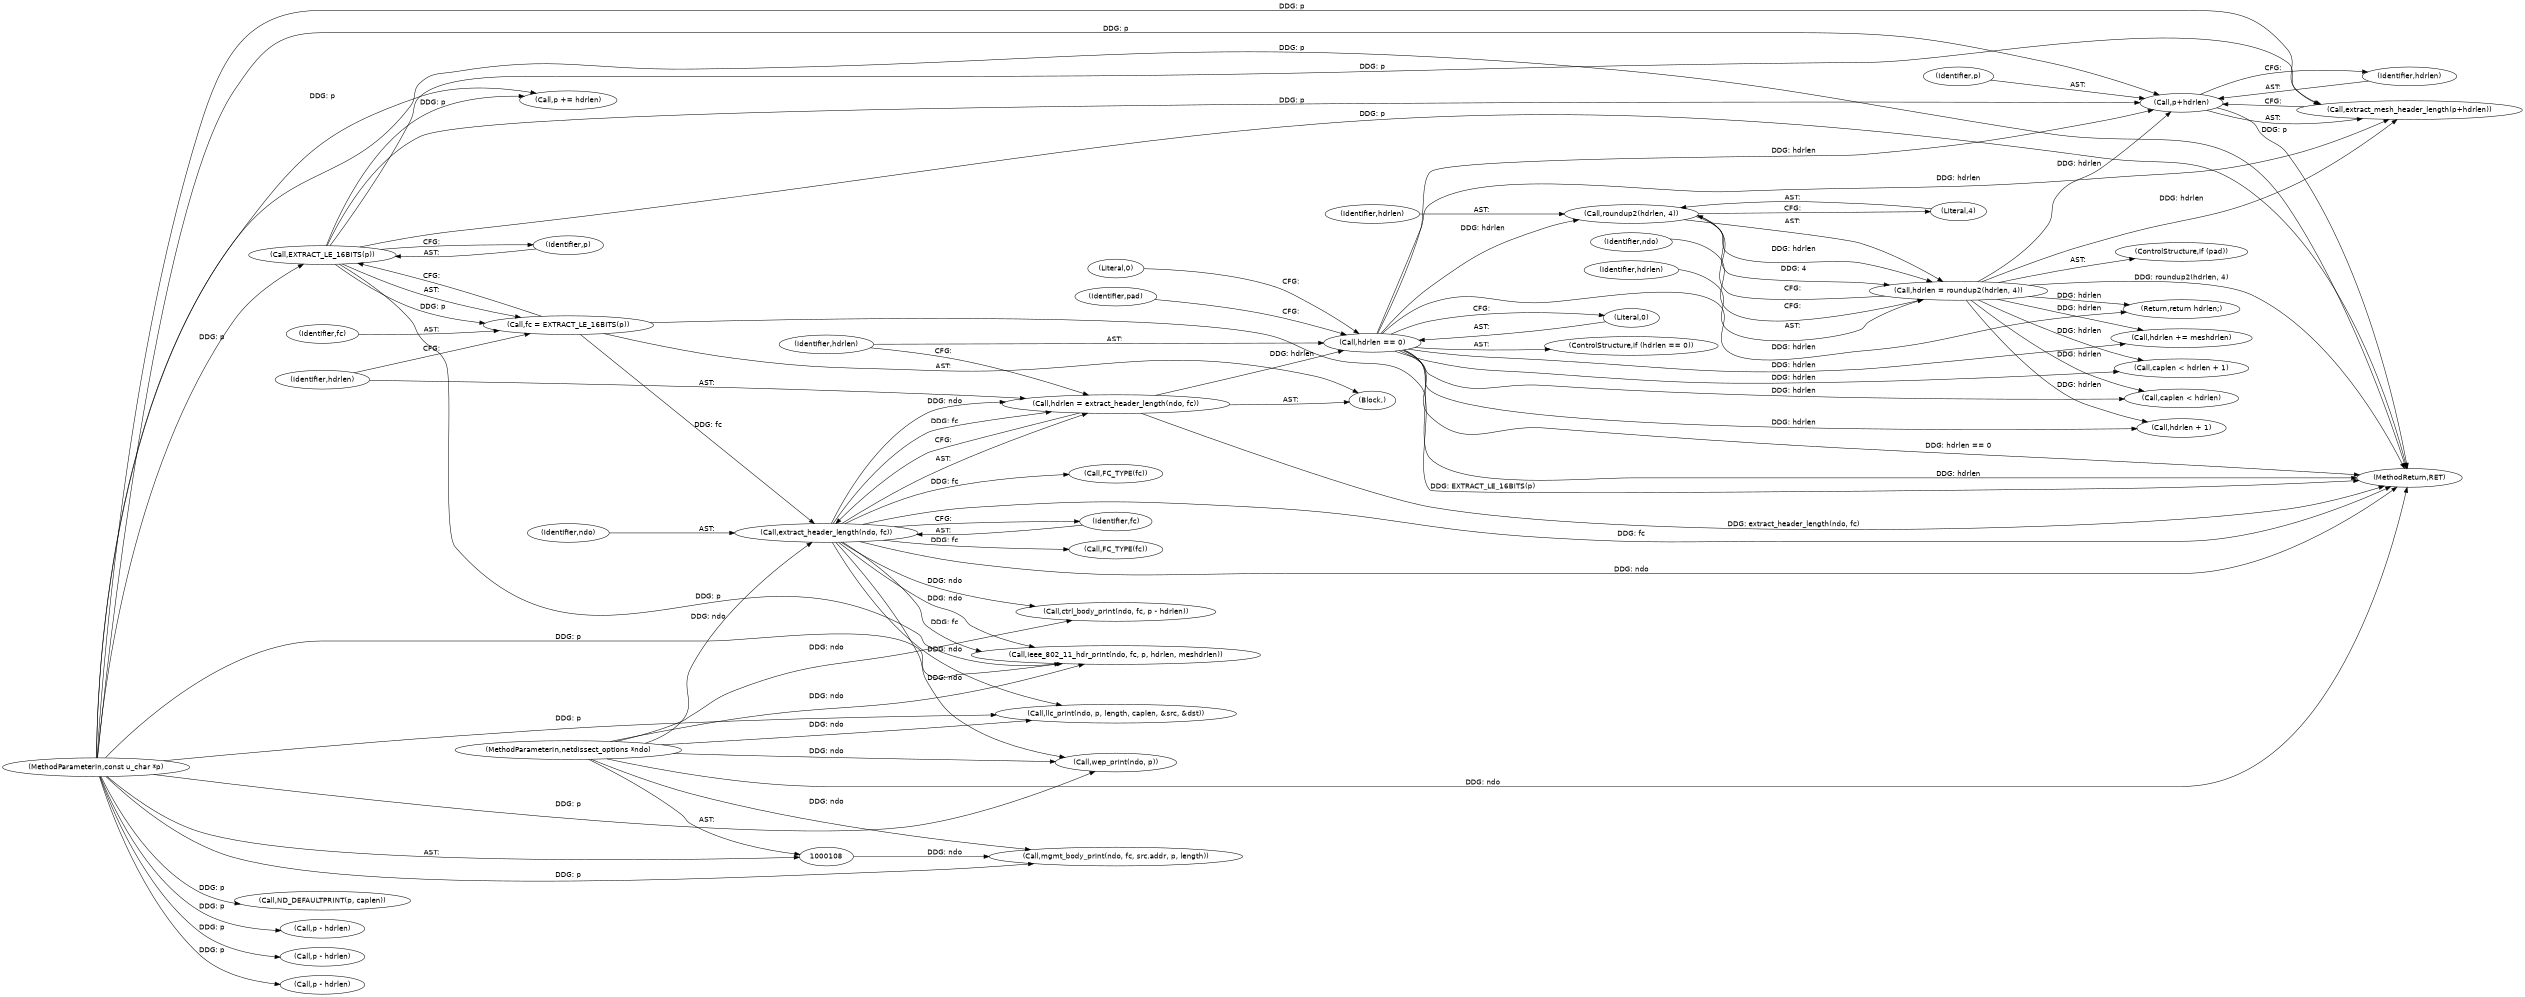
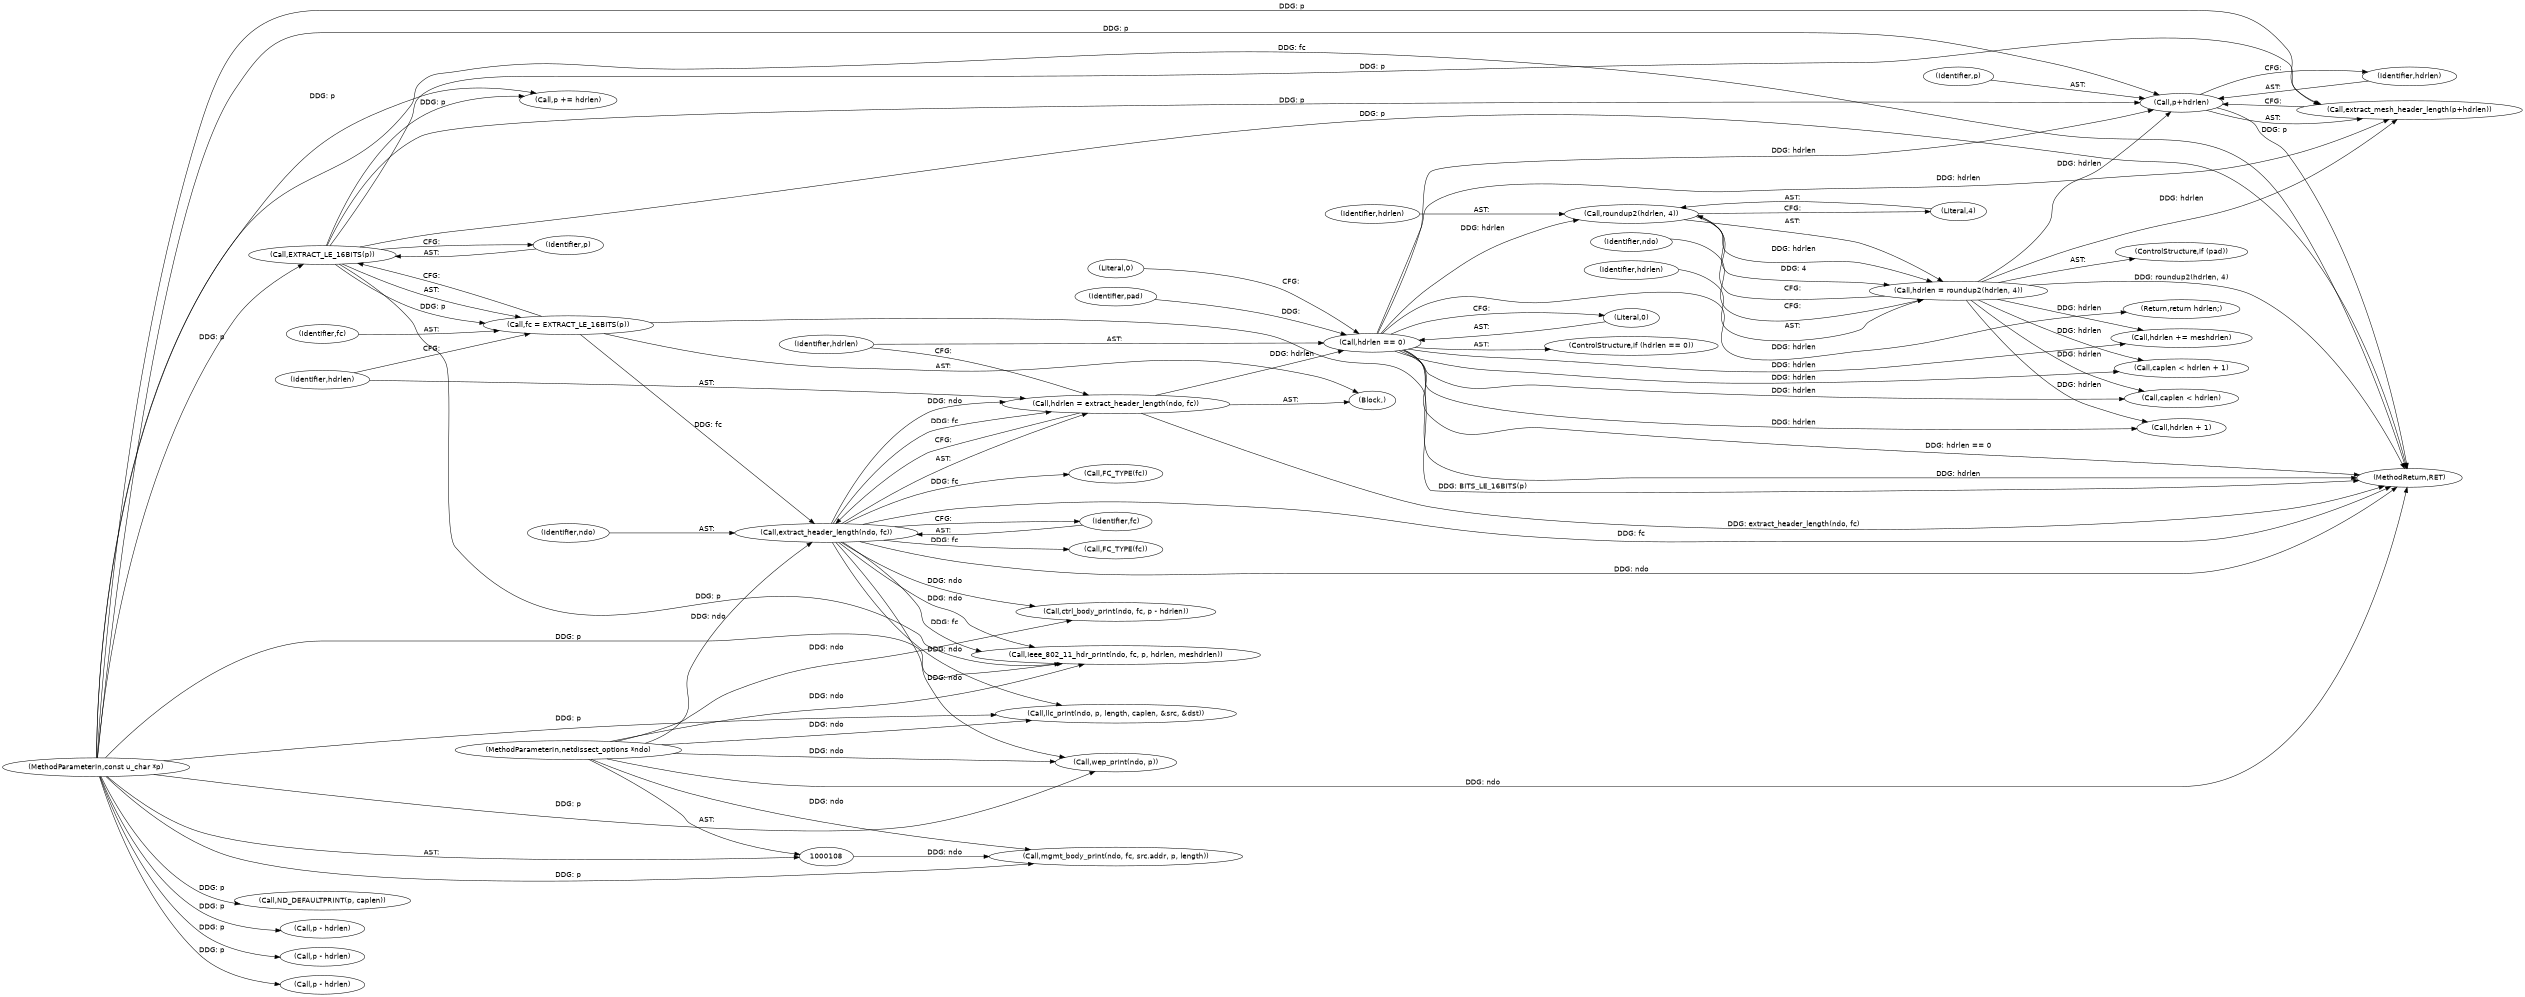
edge "(MethodParameterIn,const u_char *p)" -> "(MethodReturn,RET)": label "DDG: p" -> "DDG: fc"
edge "(Call,hdrlen = roundup2(hdrlen, 4))" -> "(Return,return hdrlen;)": removed, label "DDG: hdrlen"
edge "(Identifier,pad)" -> "(Call,hdrlen == 0)": label "CFG: " -> "DDG: "
edge "(Call,fc = EXTRACT_LE_16BITS(p))" -> "(MethodReturn,RET)": label "DDG: EXTRACT_LE_16BITS(p)" -> "DDG: BITS_LE_16BITS(p)"
